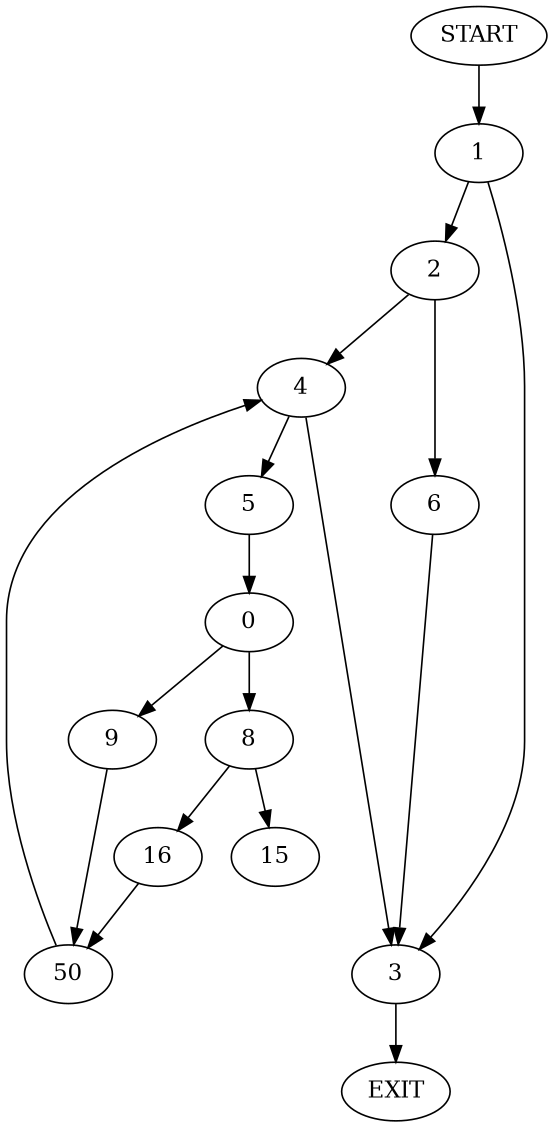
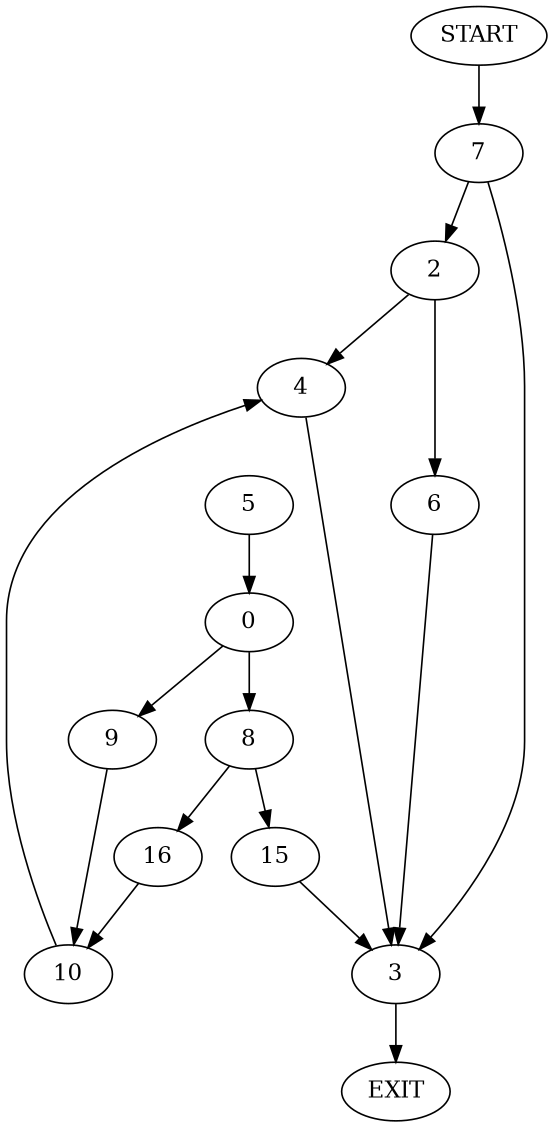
node "1": label "1" -> "7"
edge "4" -> "5": removed
edge "15" -> "3": added
node "50": label "50" -> "10"
